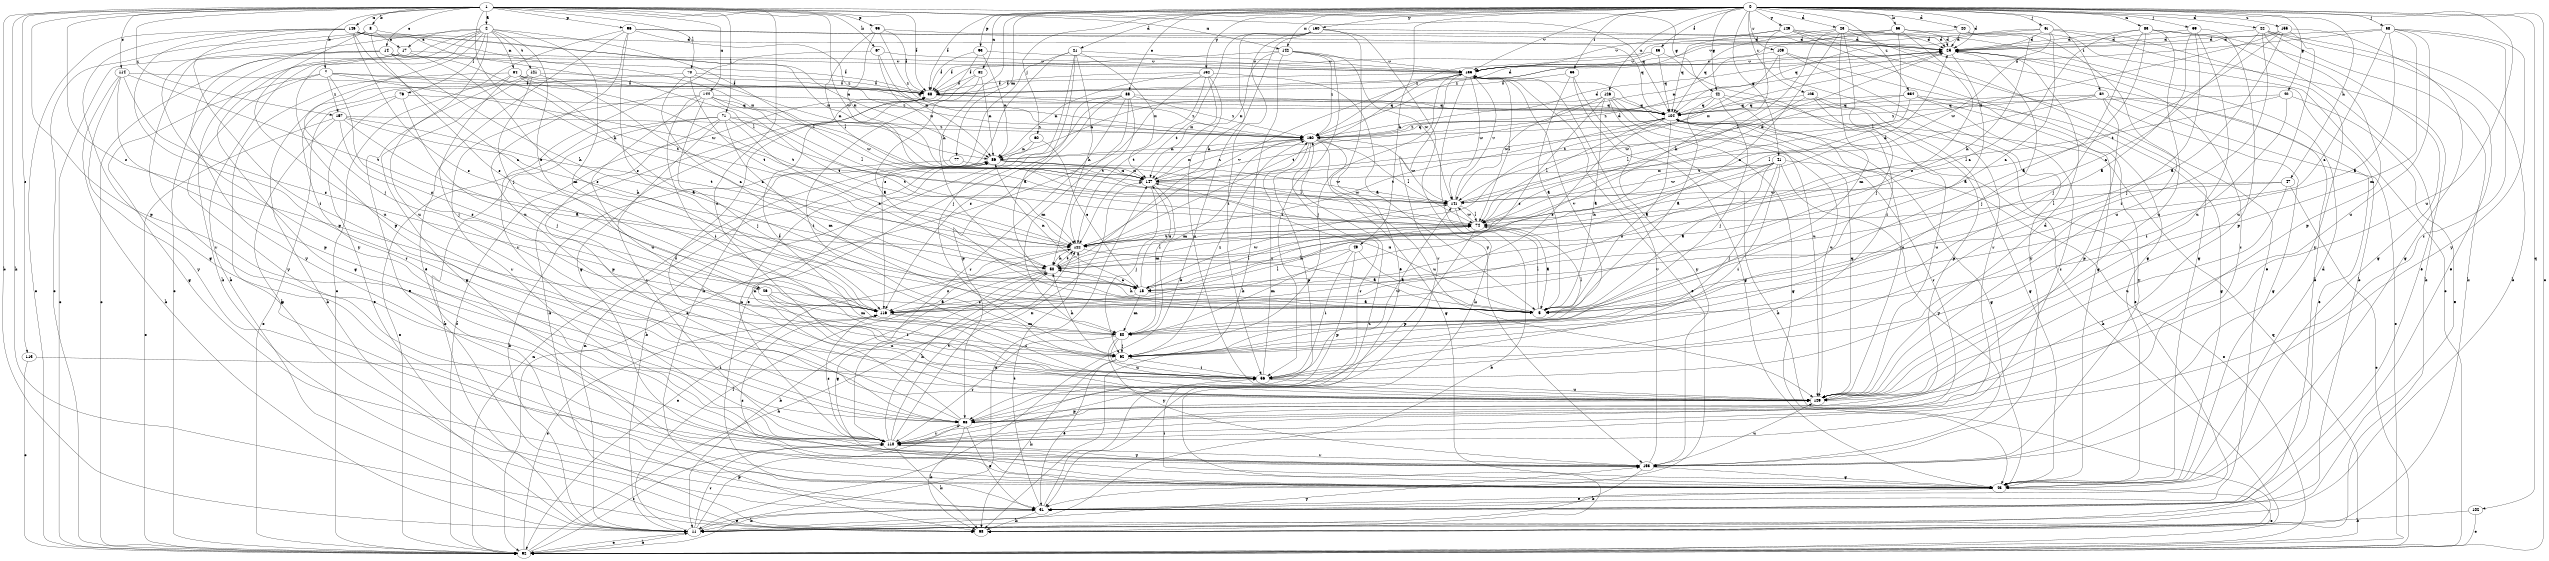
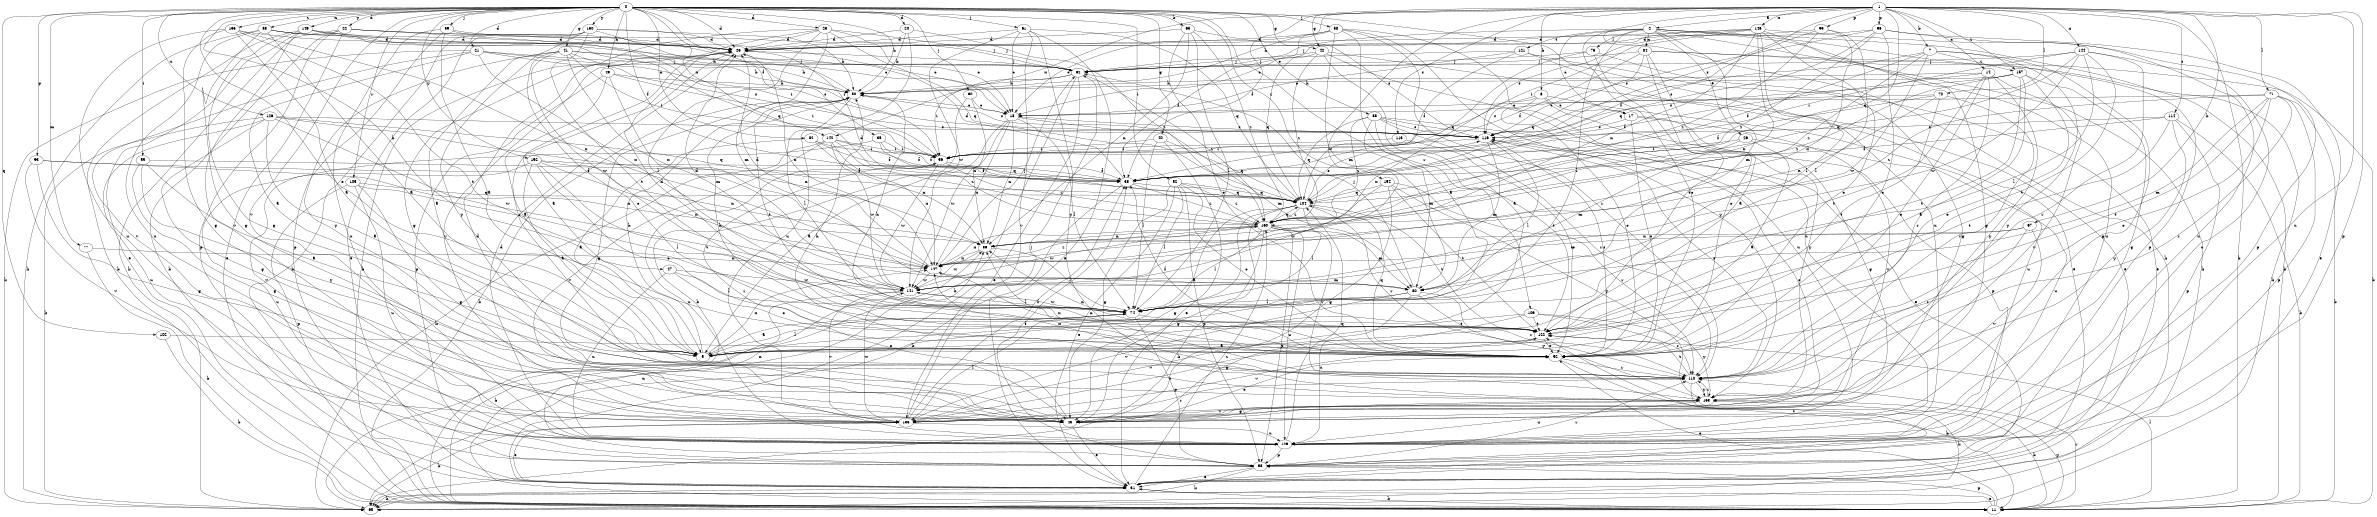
edge "25" -> "135": reversed
node "954": label "954" -> "154"
edge "121" -> "26": now "121" -> "62"
